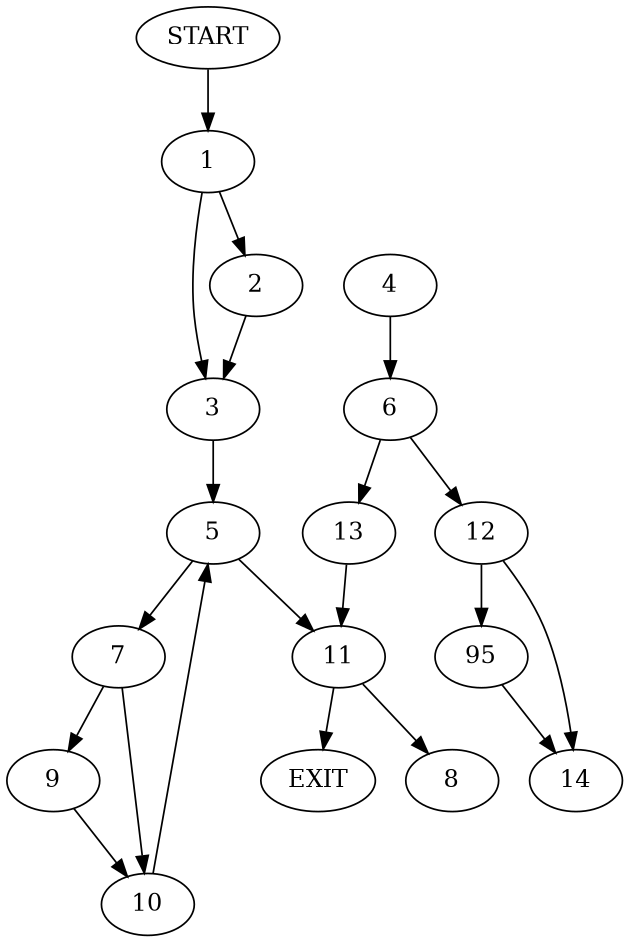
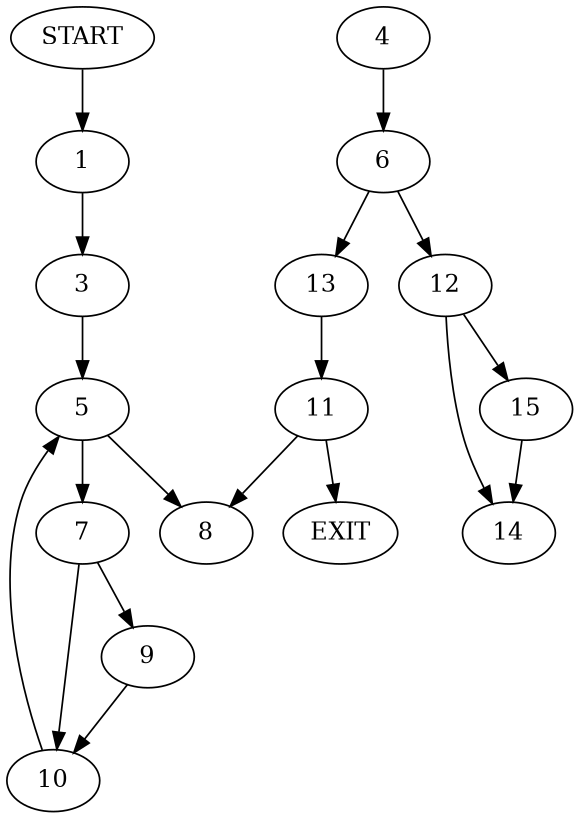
node "2": removed
edge "5" -> "11": now "5" -> "8"
node "95": label "95" -> "15"
